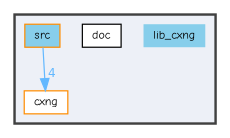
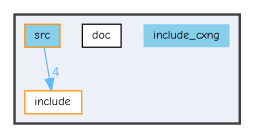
node "lib_cxng": label "lib_cxng" -> "include_cxng"
node "cxng": label "cxng" -> "include"
